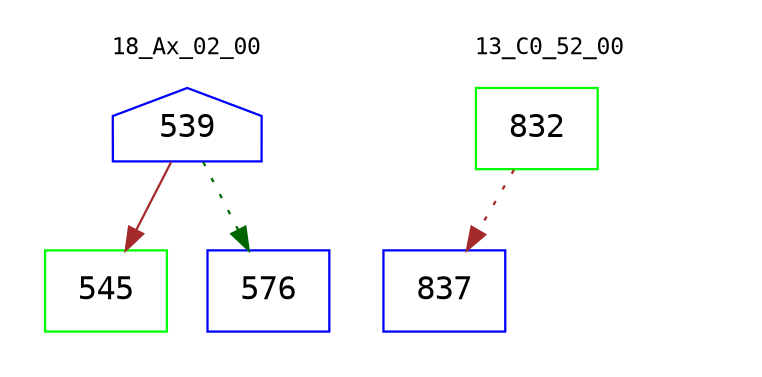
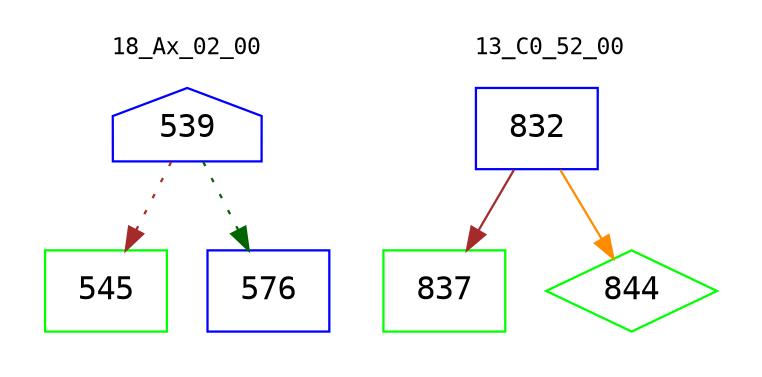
node "832": color green -> blue
edge "539" -> "545": style solid -> dotted
edge "832" -> "837": style dotted -> solid
node "837": color blue -> green
node "844": added
